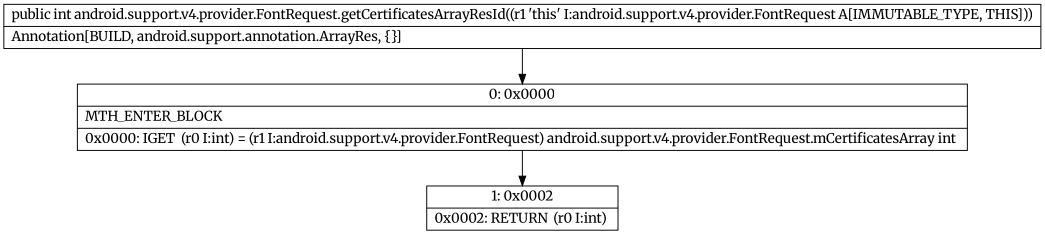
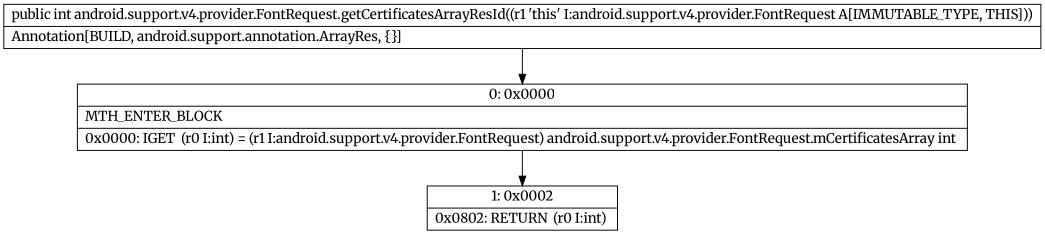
node "1: 0x0002": text "0x0002: RETURN  (r0 I:int)" -> "0x0802: RETURN  (r0 I:int)"
